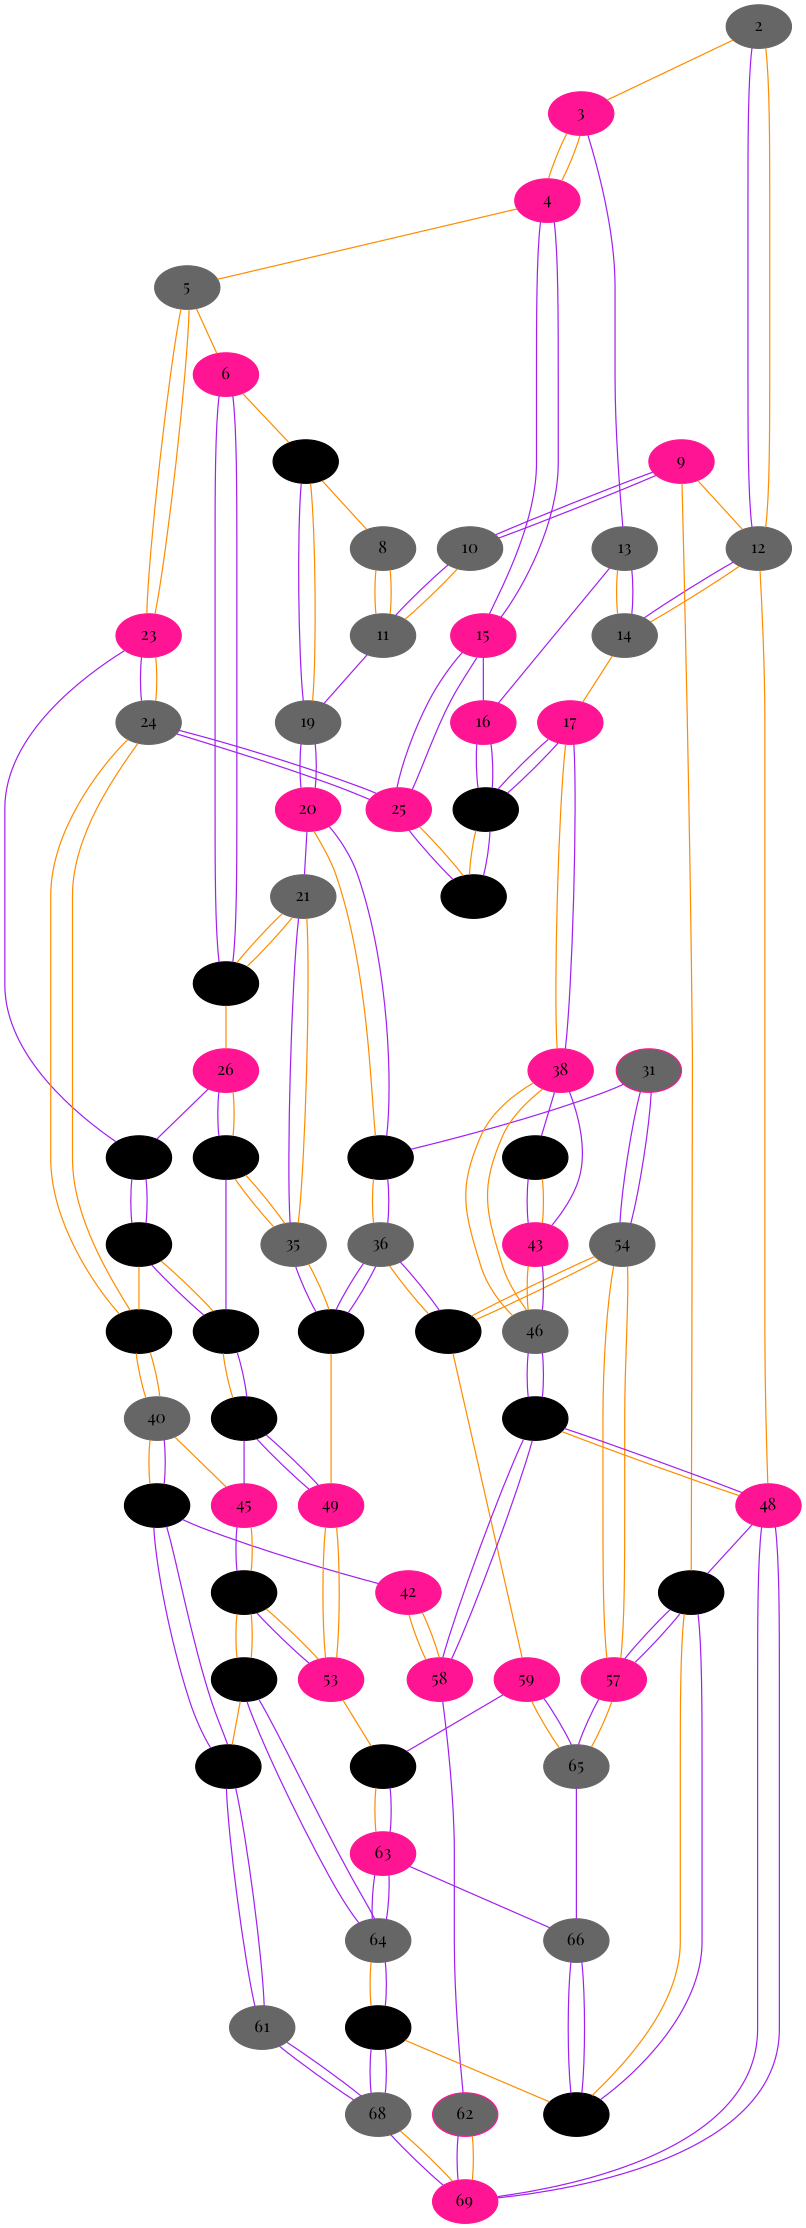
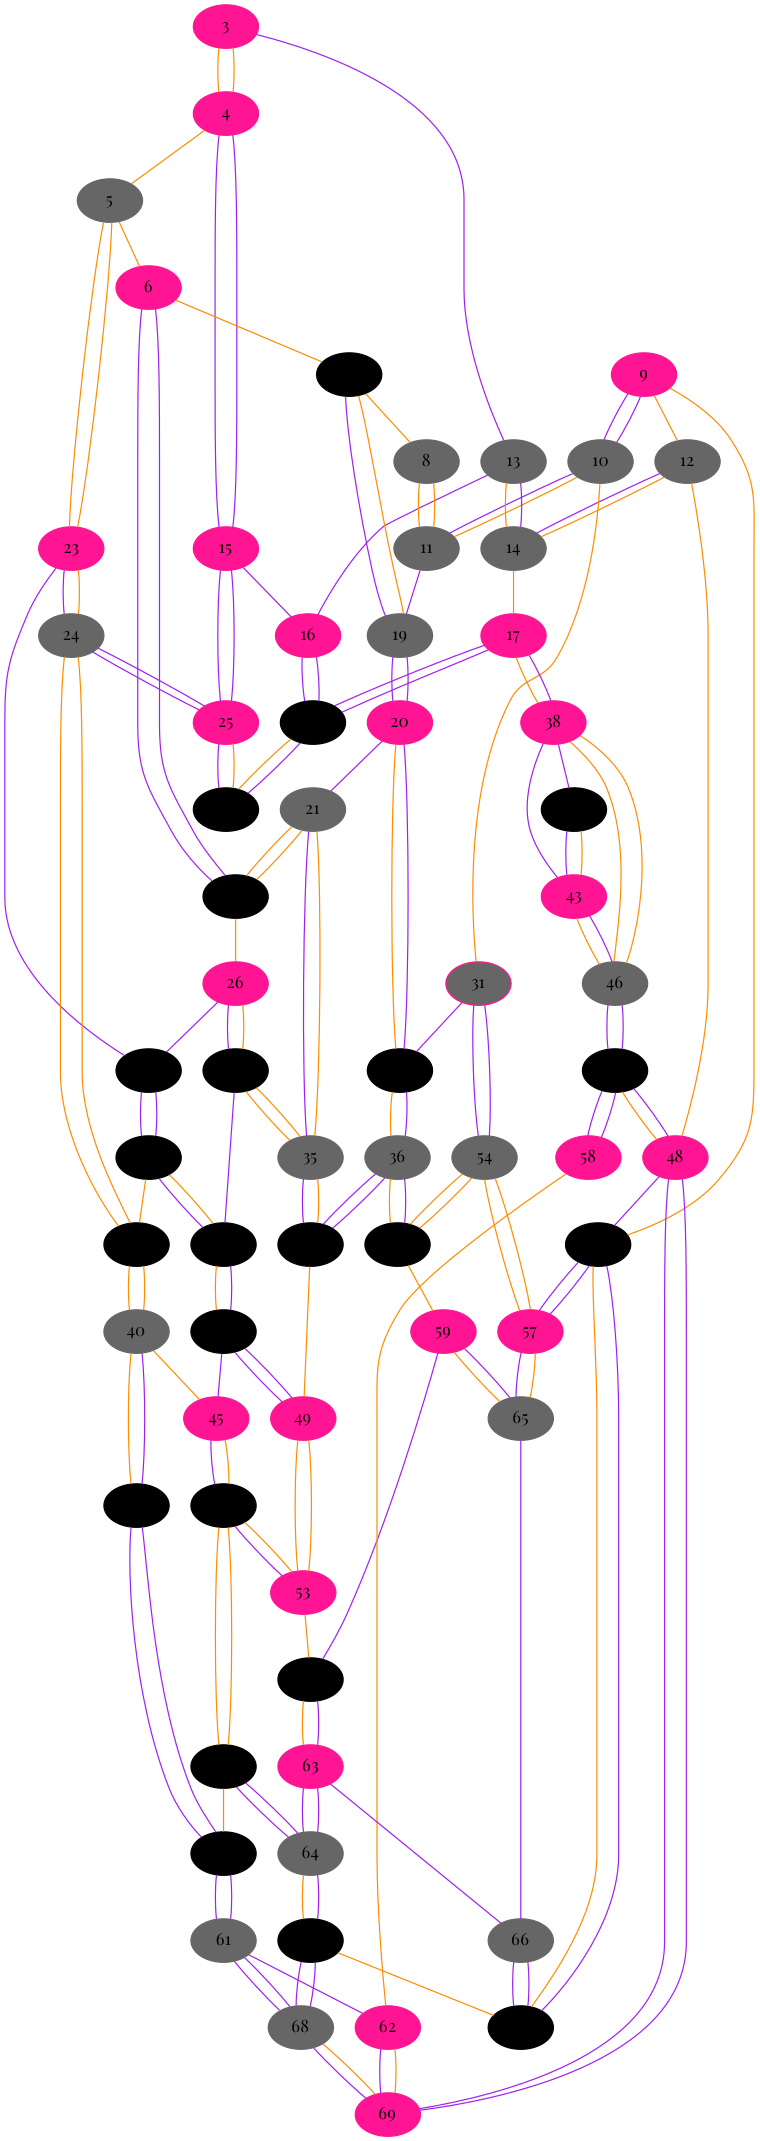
node "2": removed
edge "10" -- "31": added
node "42": removed
edge "58" -- "62": color purple -> darkorange
edge "61" -- "62": added
node "62": fillcolor gray40 -> deeppink
